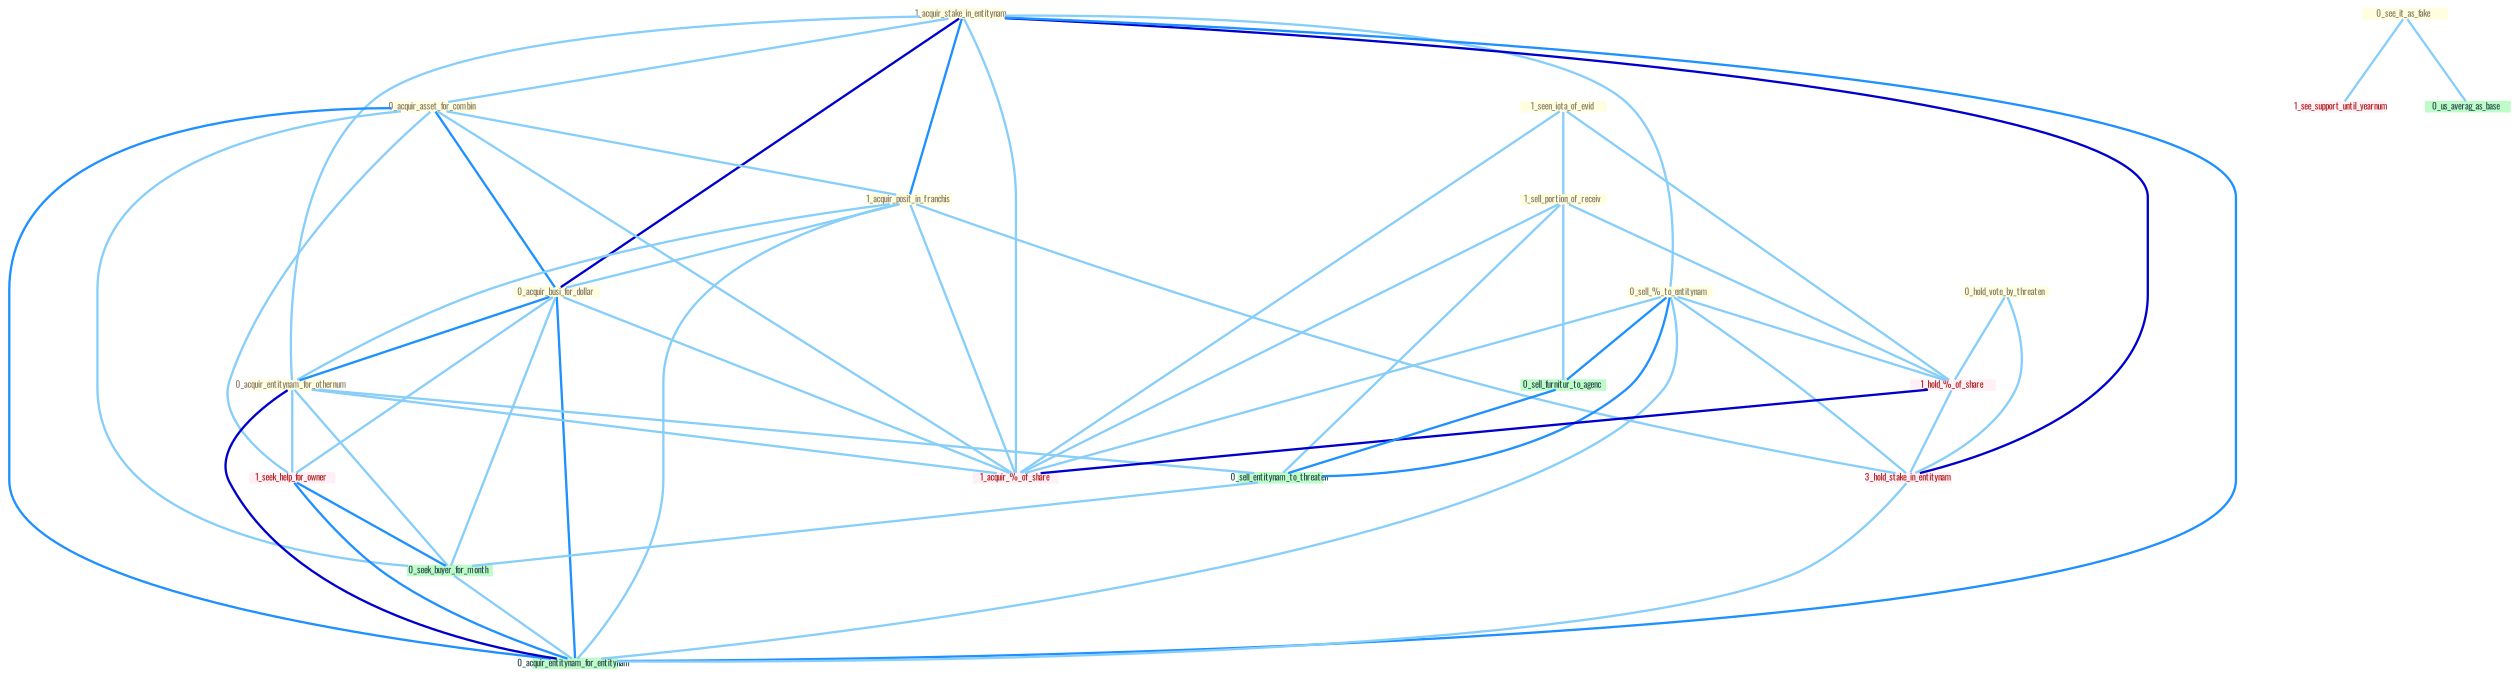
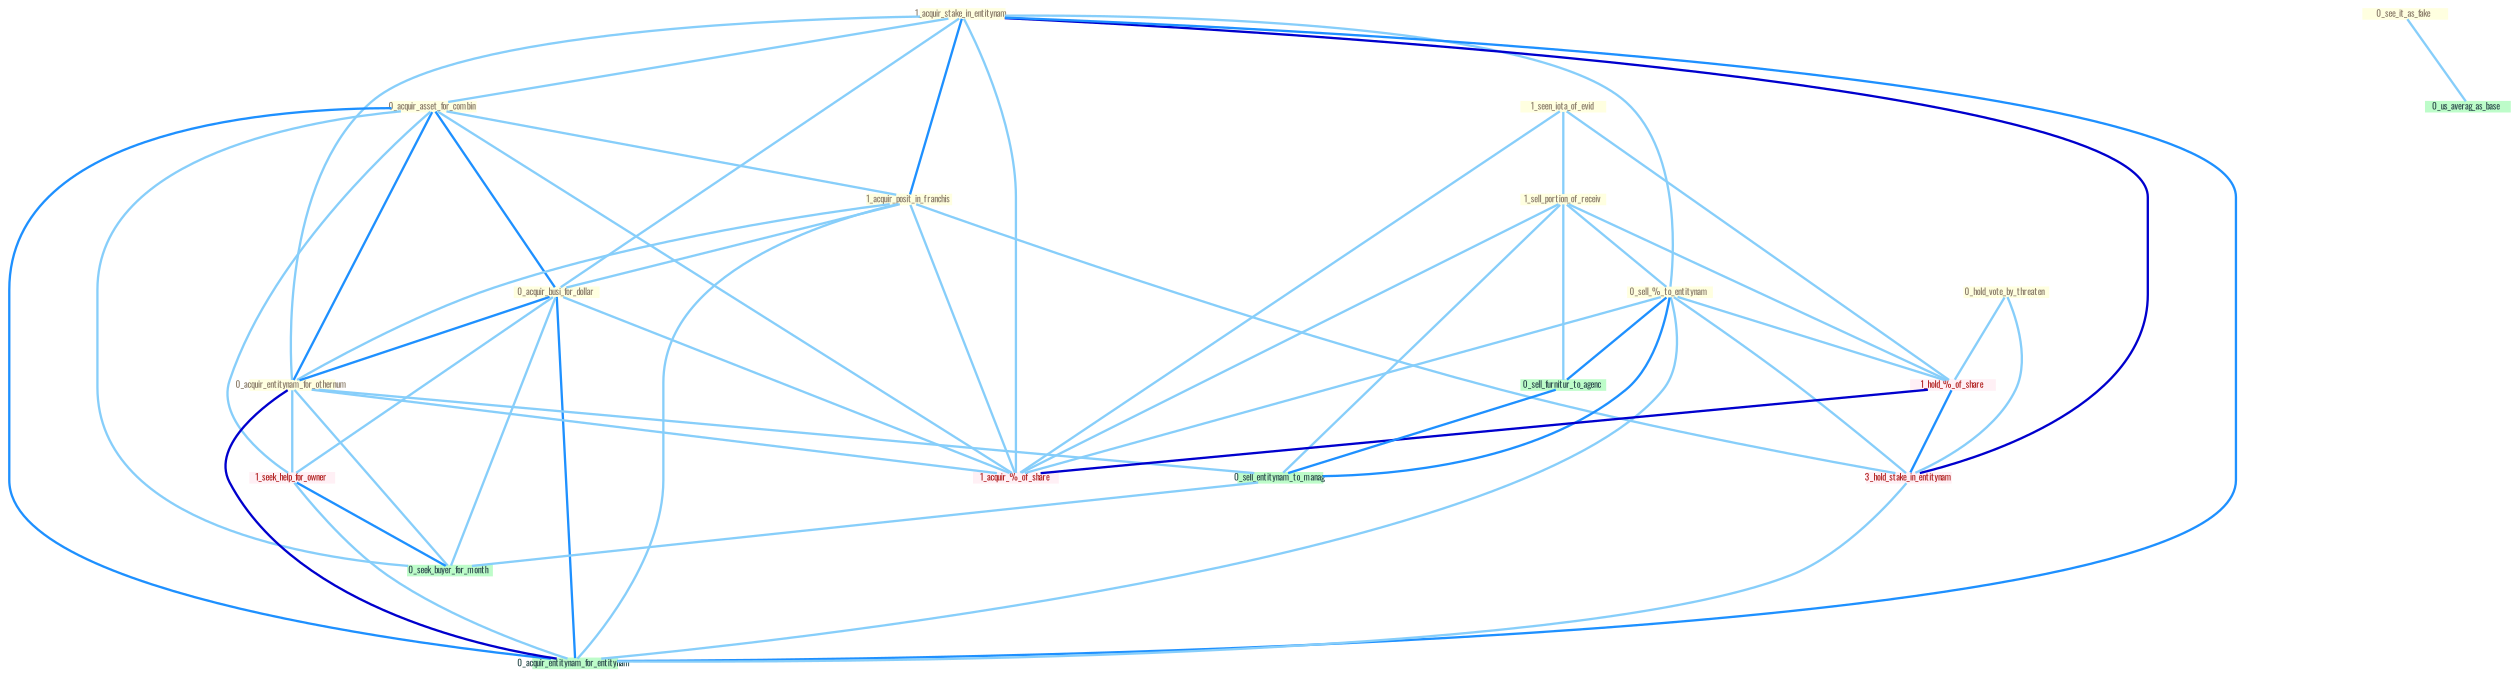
node "1_see_support_until_yearnum": removed
edge "1_acquir_stake_in_entitynam" -- "0_acquir_busi_for_dollar": color #0000cd -> #87cefa
edge "0_acquir_asset_for_combin" -- "0_acquir_entitynam_for_othernum": added
edge "1_sell_portion_of_receiv" -- "0_sell_%_to_entitynam": added
edge "1_hold_%_of_share" -- "3_hold_stake_in_entitynam": color #87cefa -> #1e90ff
node "0_sell_entitynam_to_threaten": label "0_sell_entitynam_to_threaten" -> "0_sell_entitynam_to_manag"
edge "1_seek_help_for_owner" -- "0_acquir_entitynam_for_entitynam": color #1e90ff -> #87cefa
edge "0_seek_buyer_for_month" -- "0_acquir_entitynam_for_entitynam": removed
